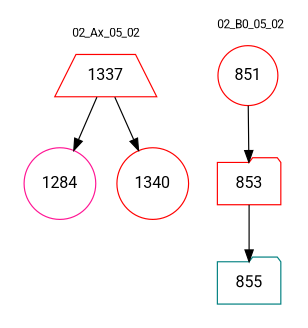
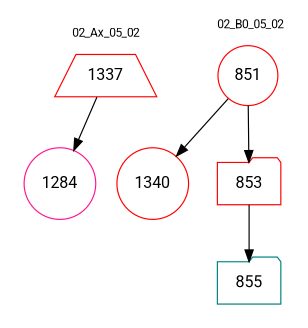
edge "1337" -> "1340": now "851" -> "1340"
